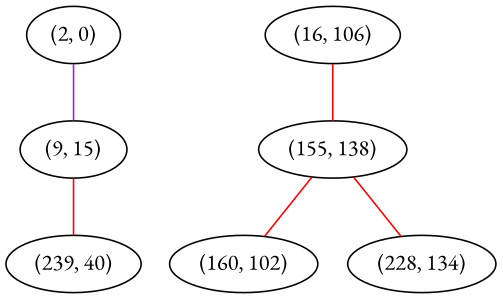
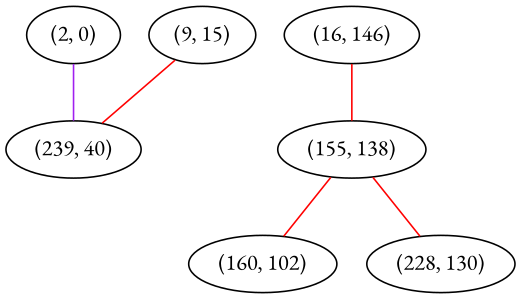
node "(16, 106)": label "(16, 106)" -> "(16, 146)"
edge "(2, 0)" -- "(9, 15)": now "(2, 0)" -- "(239, 40)"
node "(228, 134)": label "(228, 134)" -> "(228, 130)"
